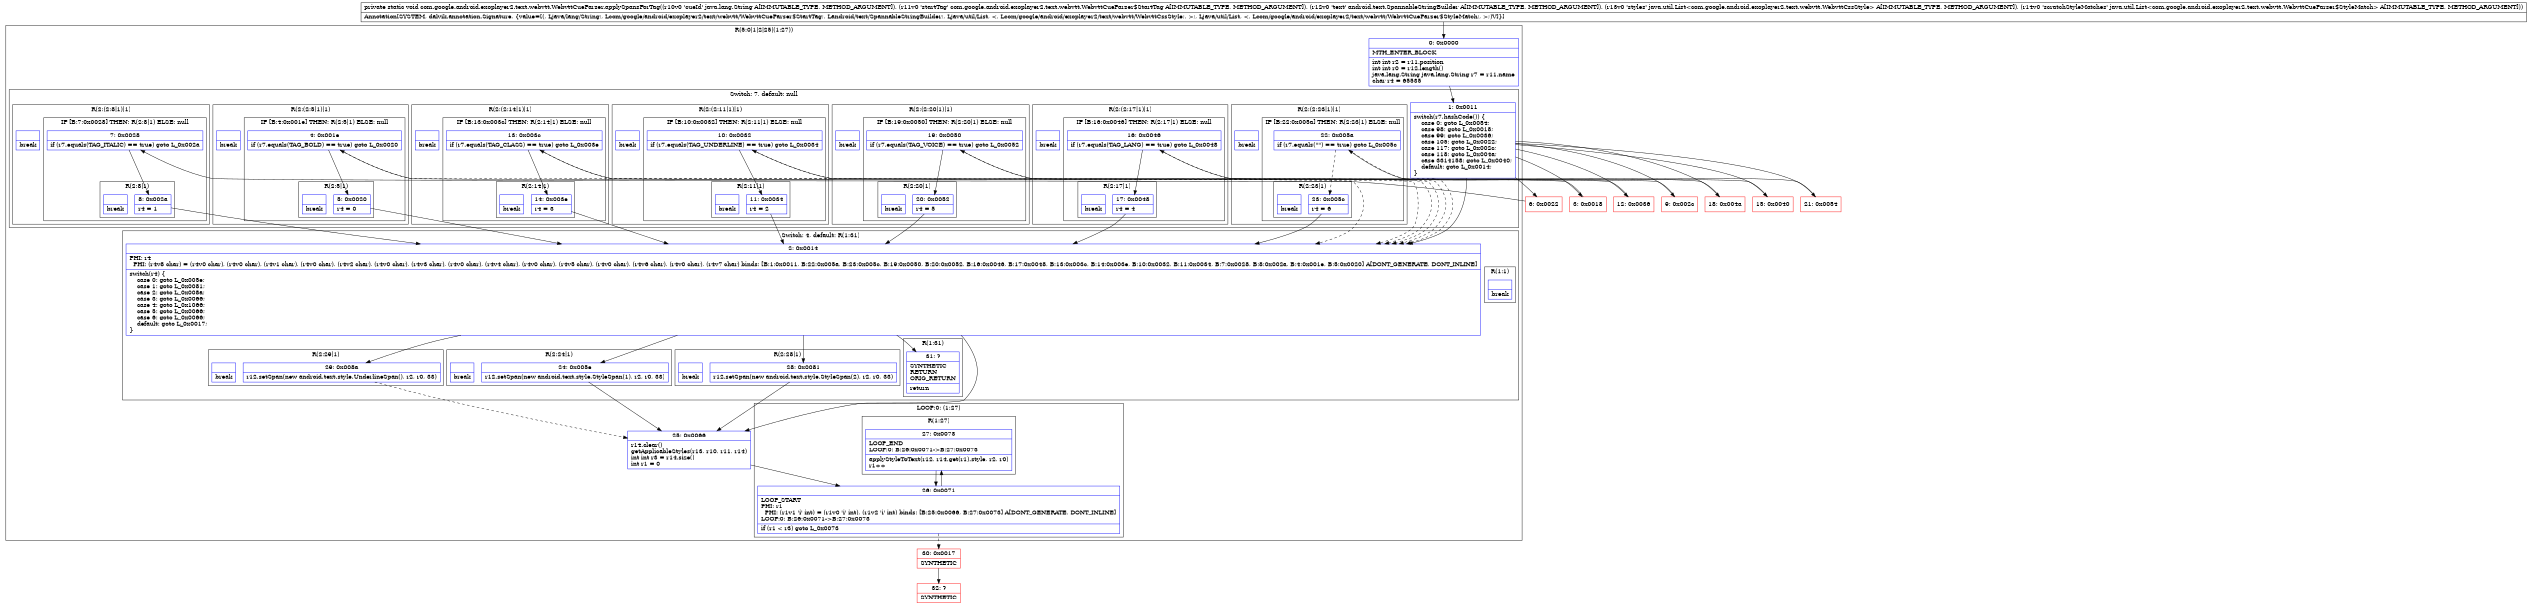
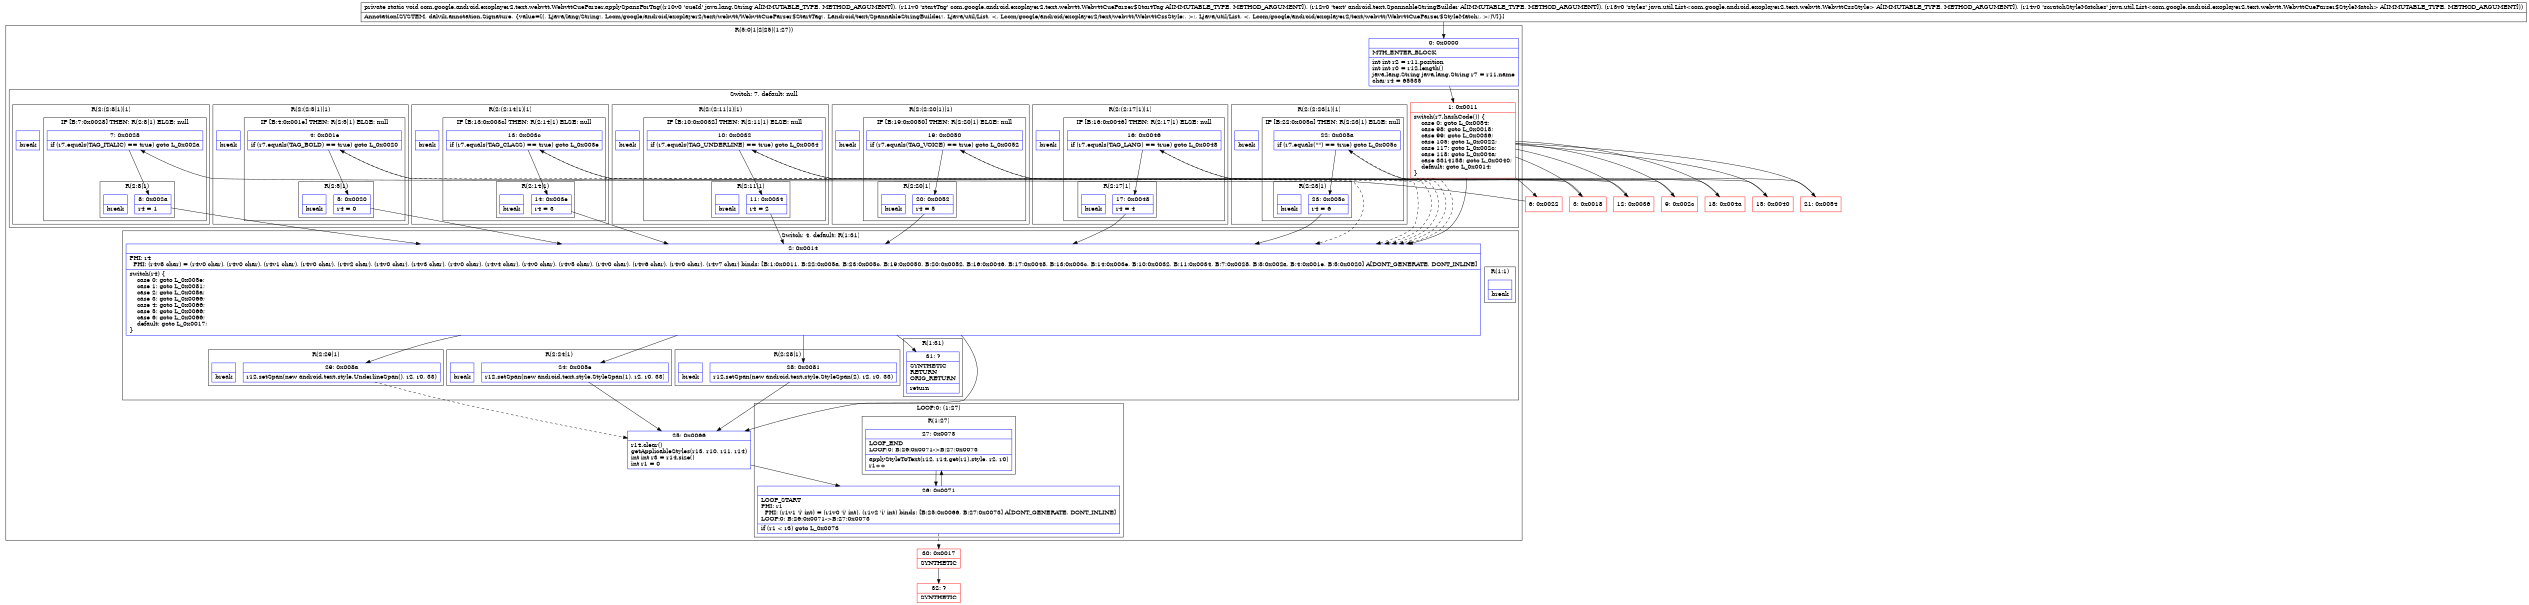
node "1: 0x0011": color blue -> red
edge "22: 0x005a" -> "23: 0x005c": style dashed -> solid
node "2: 0x0014": text "case 4: goto L_0x1066;" -> "case 4: goto L_0x0066;"
